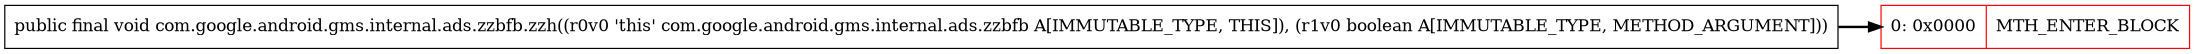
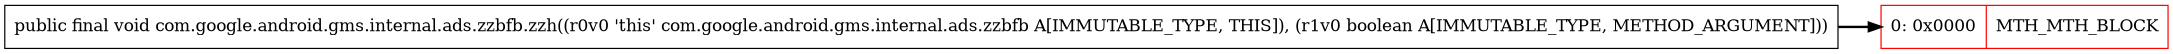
node "0: 0x0000": text "MTH_ENTER_BLOCK" -> "MTH_MTH_BLOCK"
